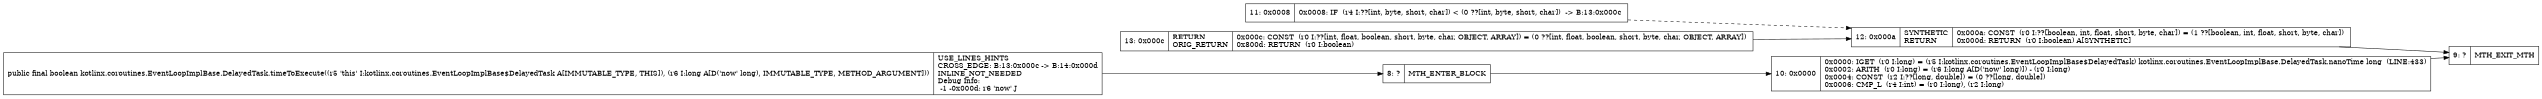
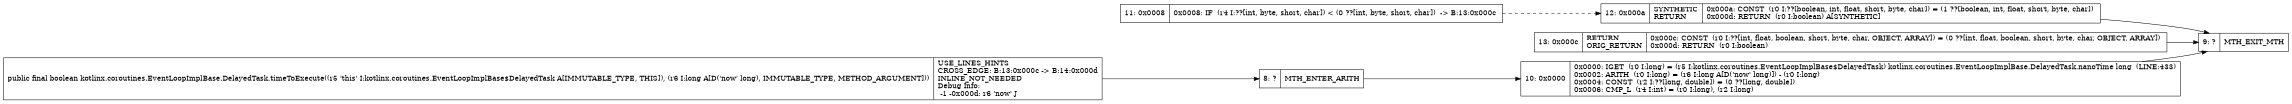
edge "13: 0x000c" -> "12: 0x000a": now "13: 0x000c" -> "9: ?"
node "13: 0x000c": text "0x800d: RETURN  (r0 I:boolean)" -> "0x000d: RETURN  (r0 I:boolean)"
node "8: ?": text "MTH_ENTER_BLOCK" -> "MTH_ENTER_ARITH"
